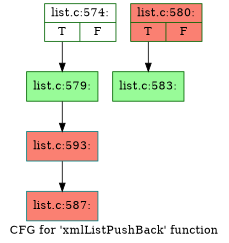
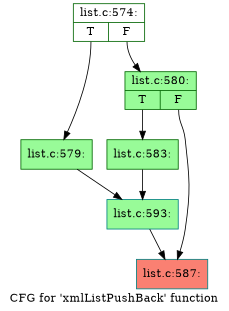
node "list.c:580:": fillcolor salmon -> palegreen
edge "list.c:574:" -> "list.c:580:": added
node "list.c:593:": fillcolor salmon -> palegreen
edge "list.c:583:" -> "list.c:593:": added
edge "list.c:580:" -> "list.c:587:": added
